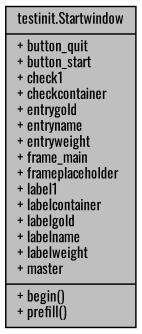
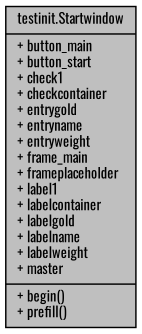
node "testinit.Startwindow": text "+ button_quit" -> "+ button_main"
